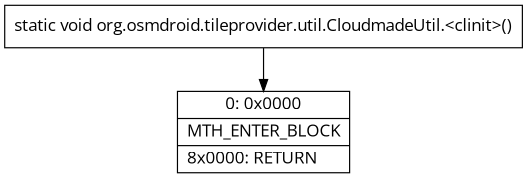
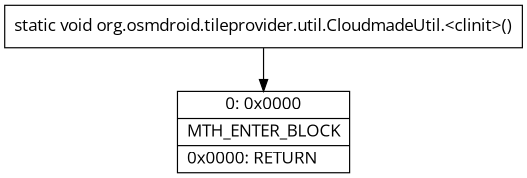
node "0: 0x0000": text "8x0000: RETURN" -> "0x0000: RETURN"
